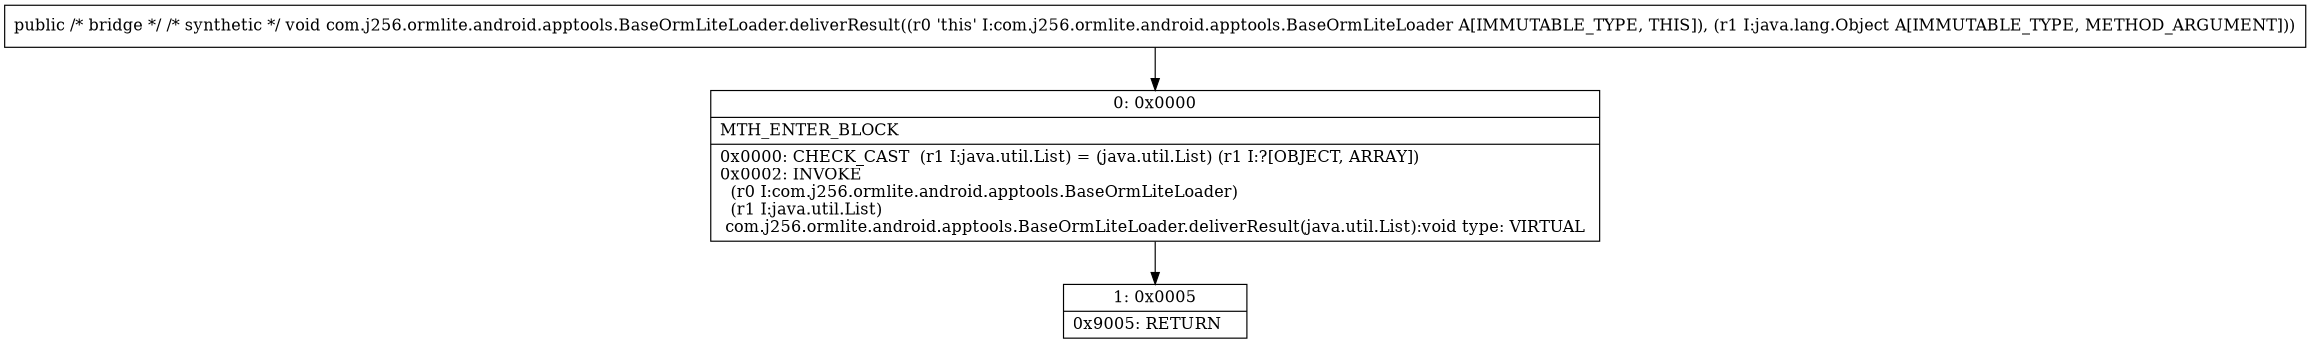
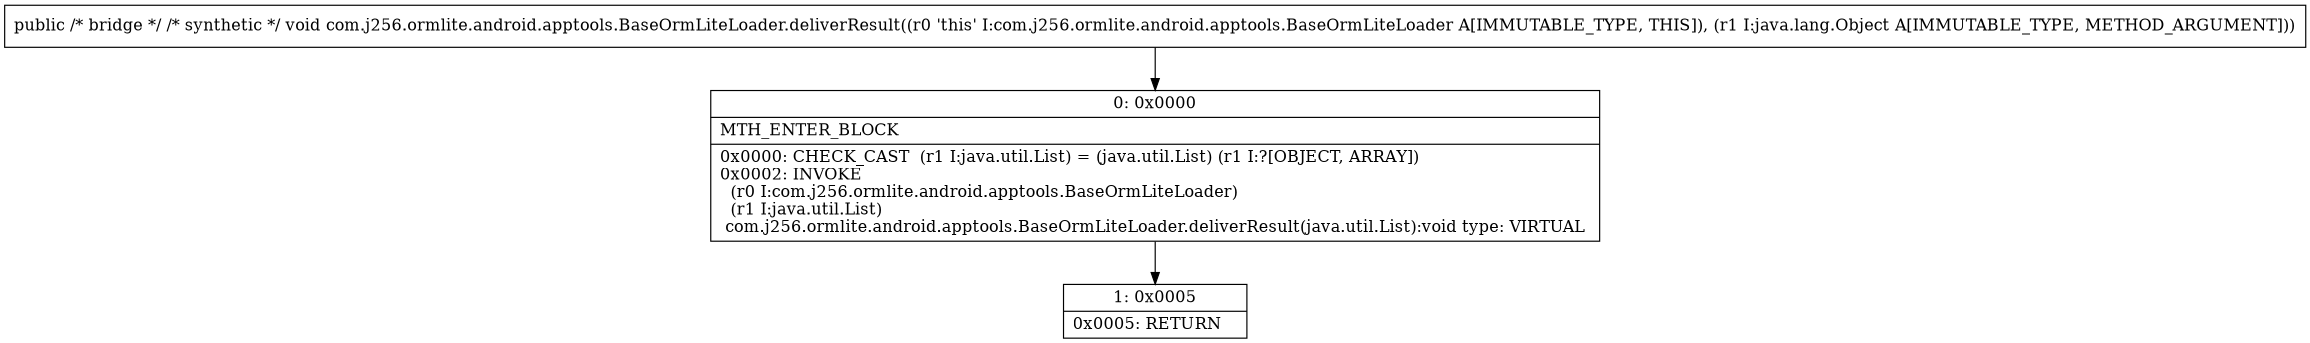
node "1: 0x0005": text "0x9005: RETURN" -> "0x0005: RETURN"
